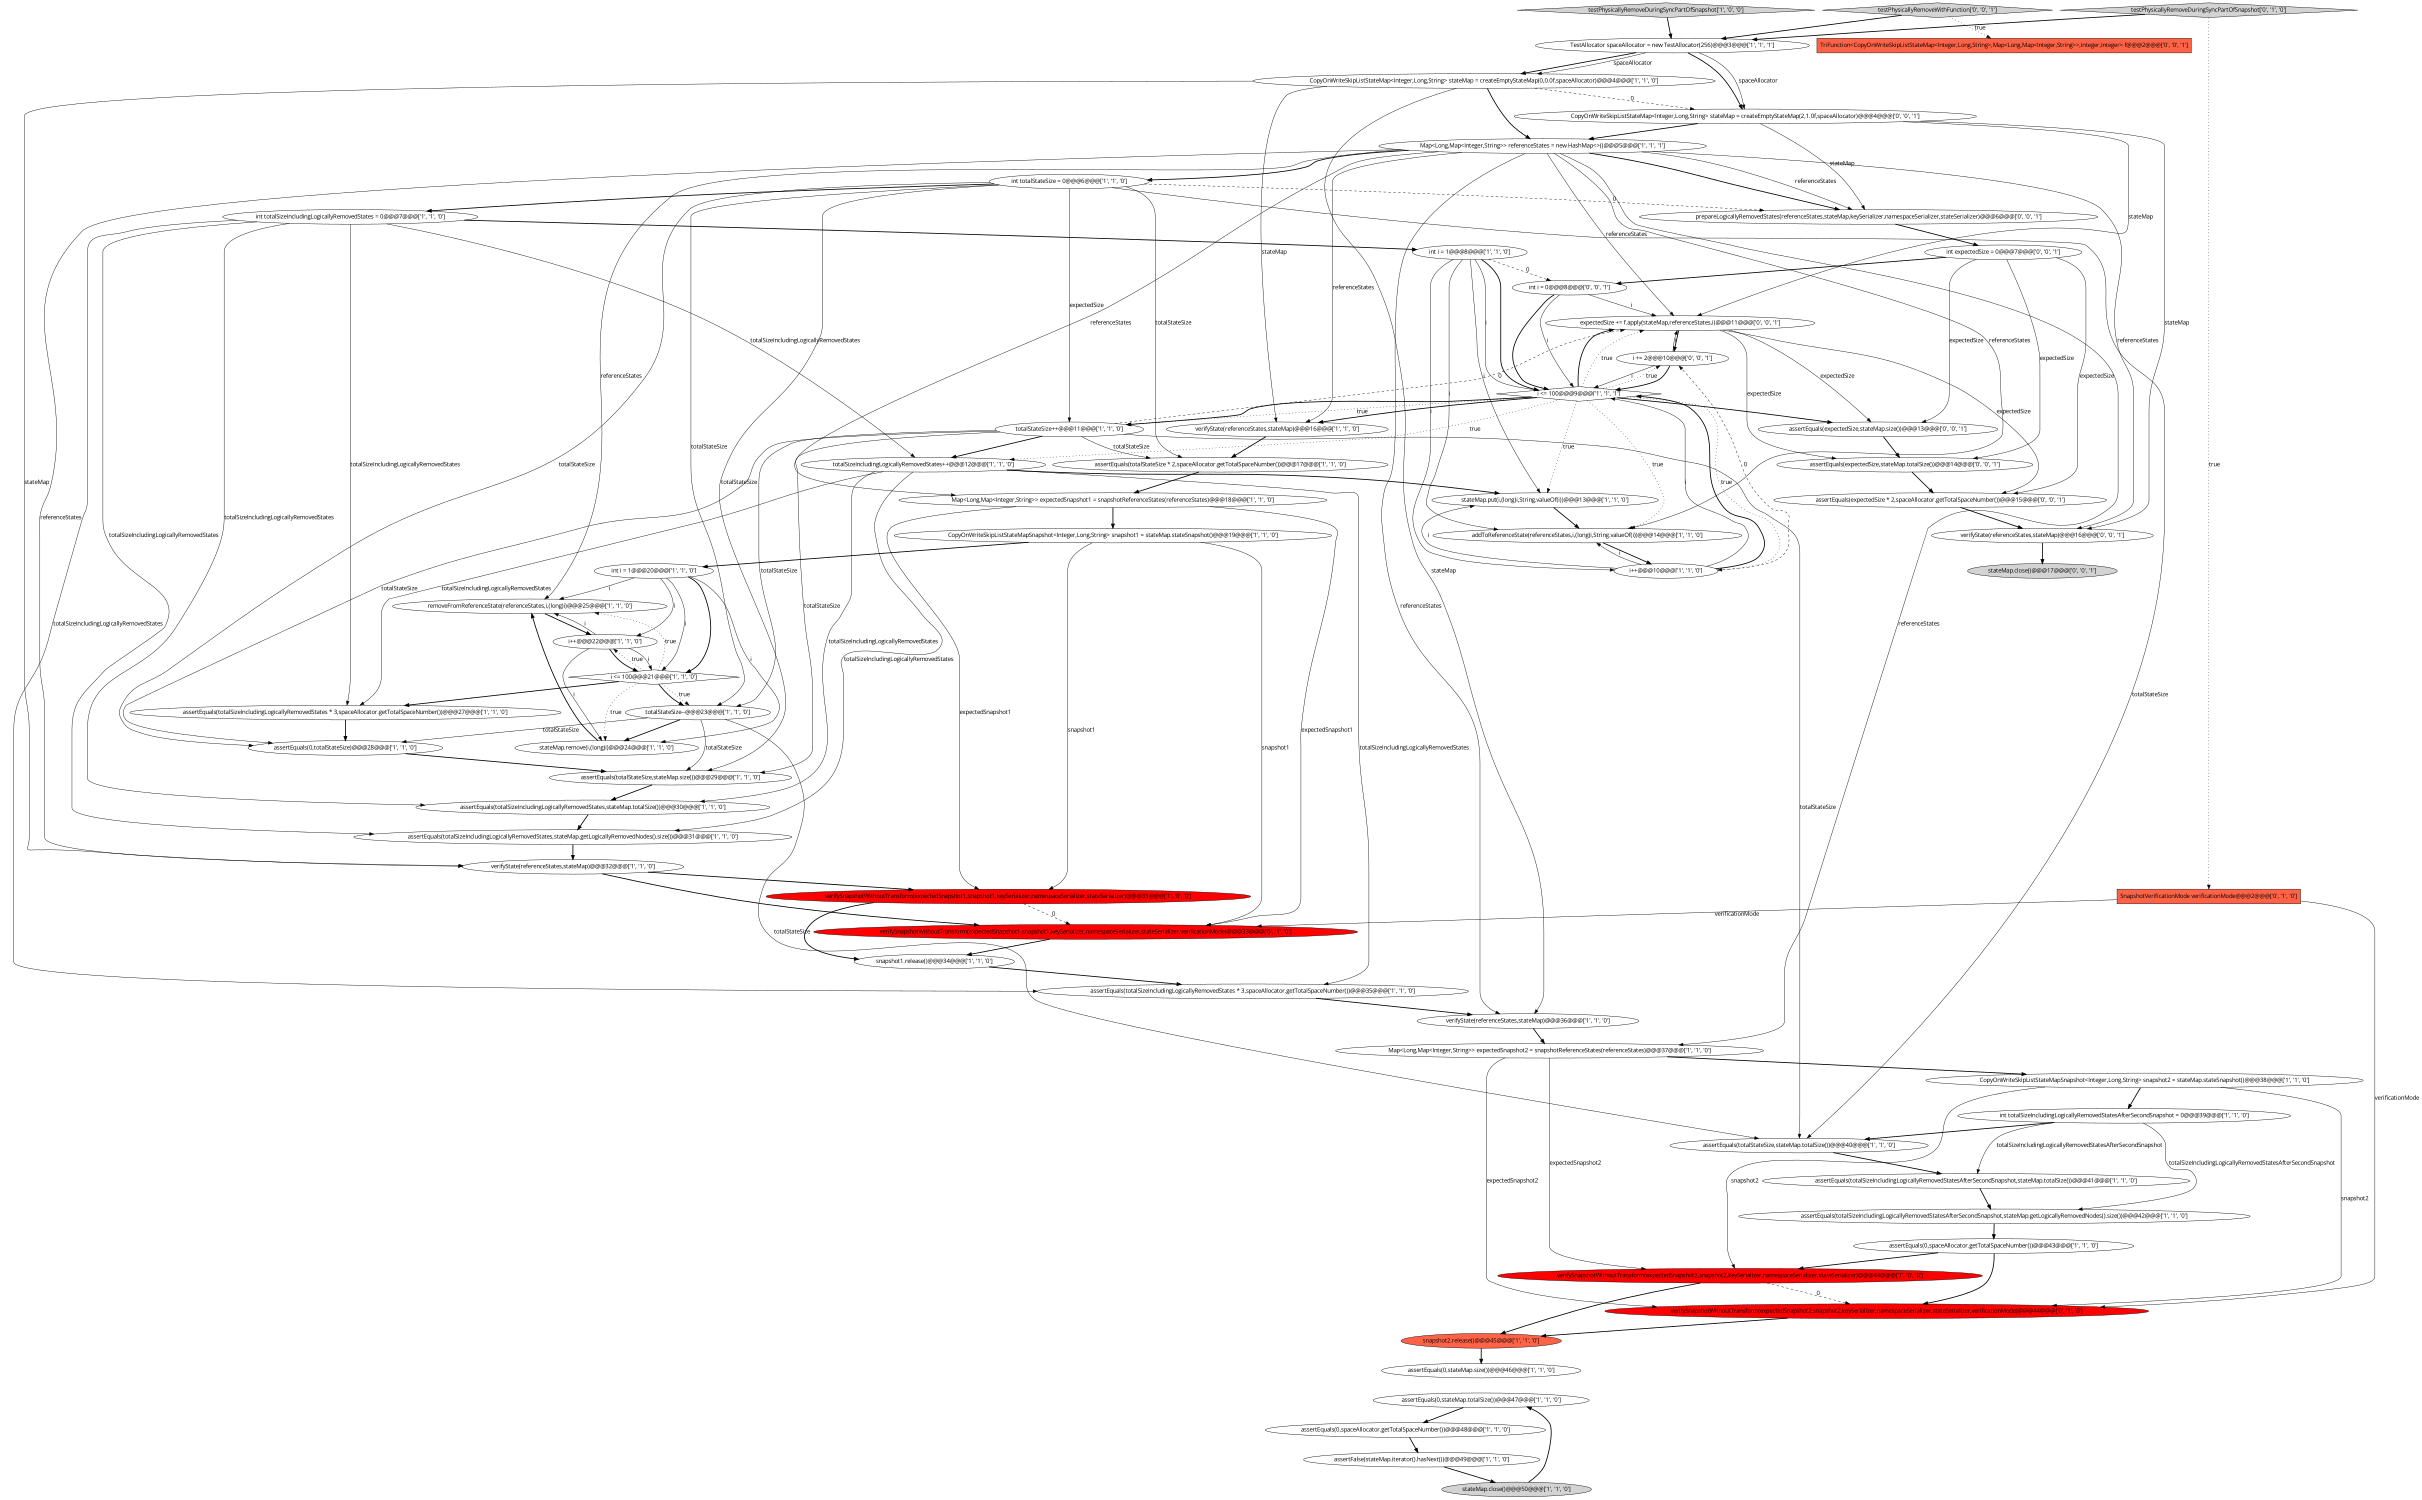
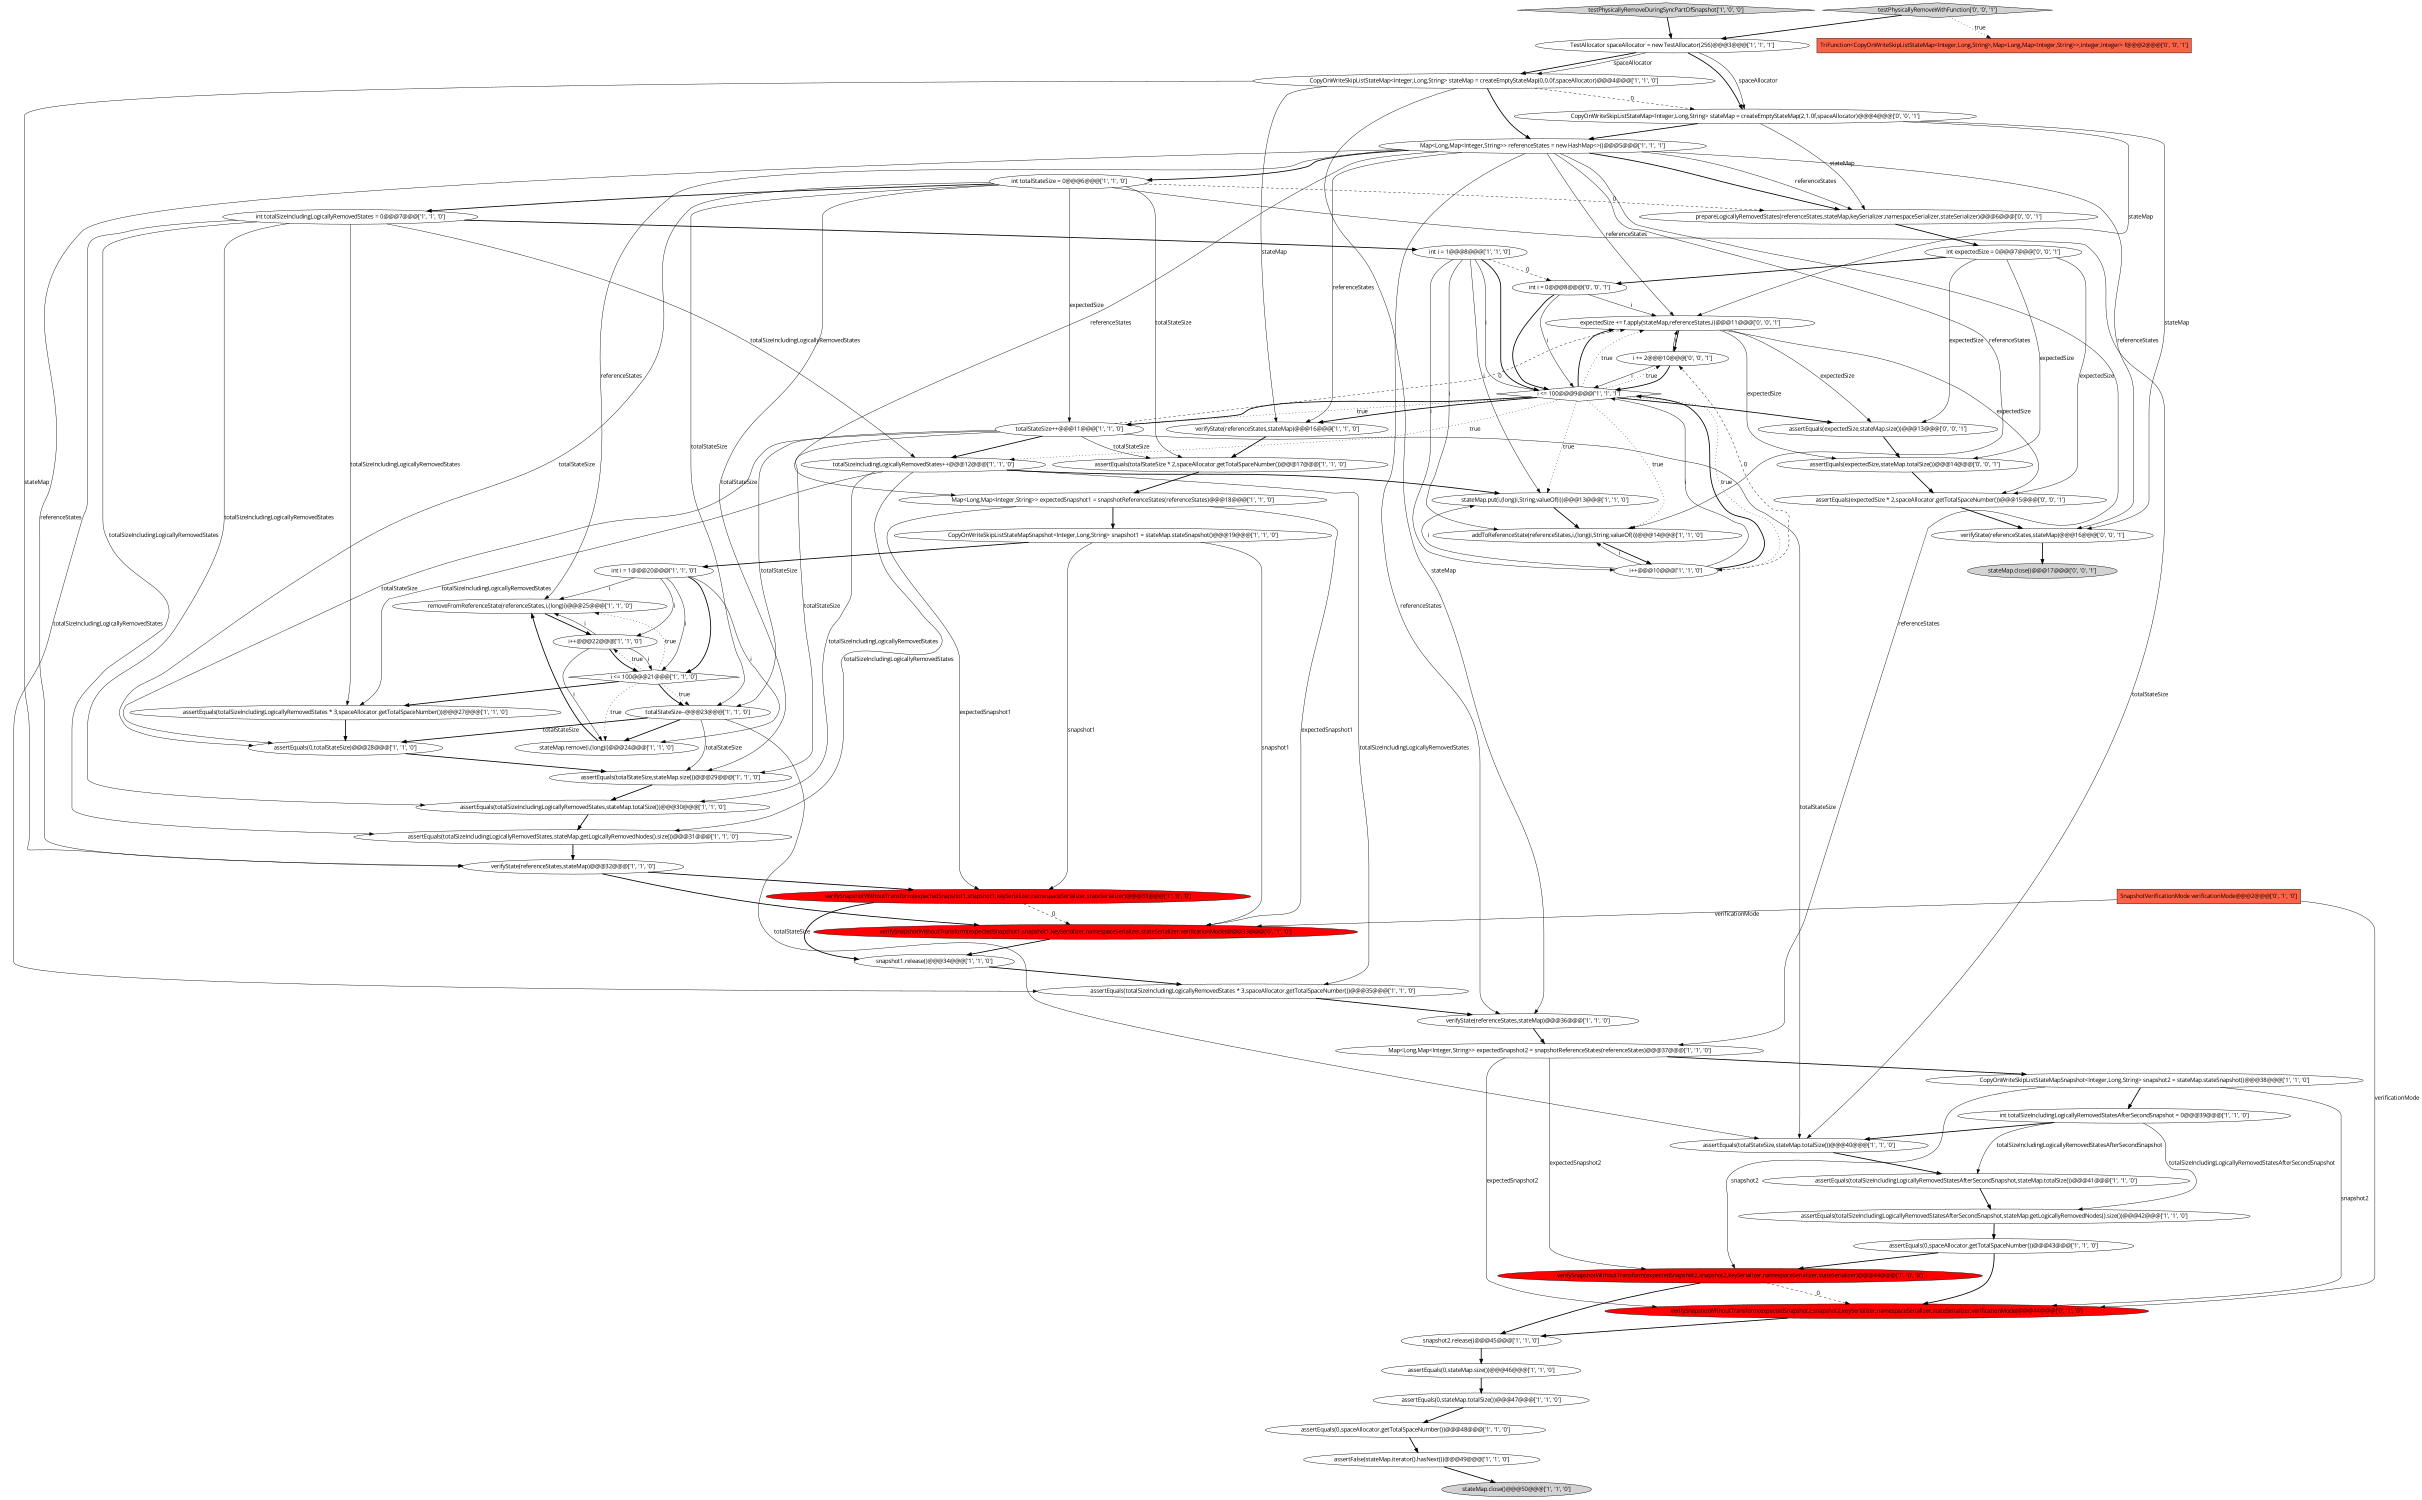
node "testPhysicallyRemoveDuringSyncPartOfSnapshot['0', '1', '0']": removed
edge "totalStateSize--@@@23@@@['1', '1', '0']" -> "assertEquals(0,totalStateSize)@@@28@@@['1', '1', '0']": style solid -> bold
node "snapshot2.release()@@@45@@@['1', '1', '0']": fillcolor tomato -> white
edge "stateMap.close()@@@50@@@['1', '1', '0']" -> "assertEquals(0,stateMap.totalSize())@@@47@@@['1', '1', '0']": now "assertEquals(0,stateMap.size())@@@46@@@['1', '1', '0']" -> "assertEquals(0,stateMap.totalSize())@@@47@@@['1', '1', '0']"
